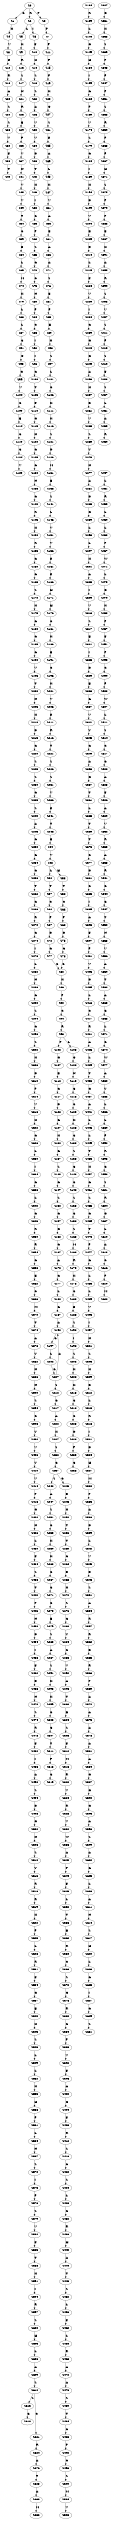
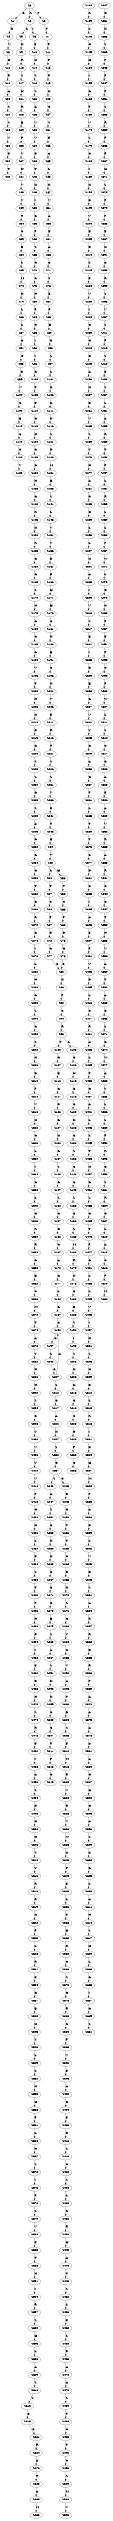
node "S443": added
edge "S612" -> "S621": now "S618" -> "S621"
